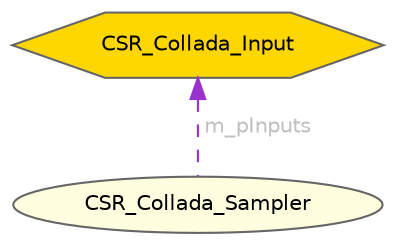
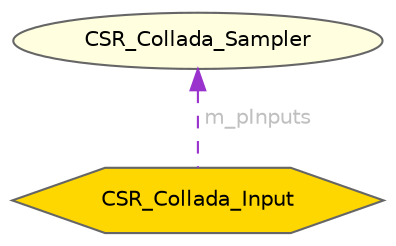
edge "CSR_Collada_Sampler" -> "CSR_Collada_Input": reversed
